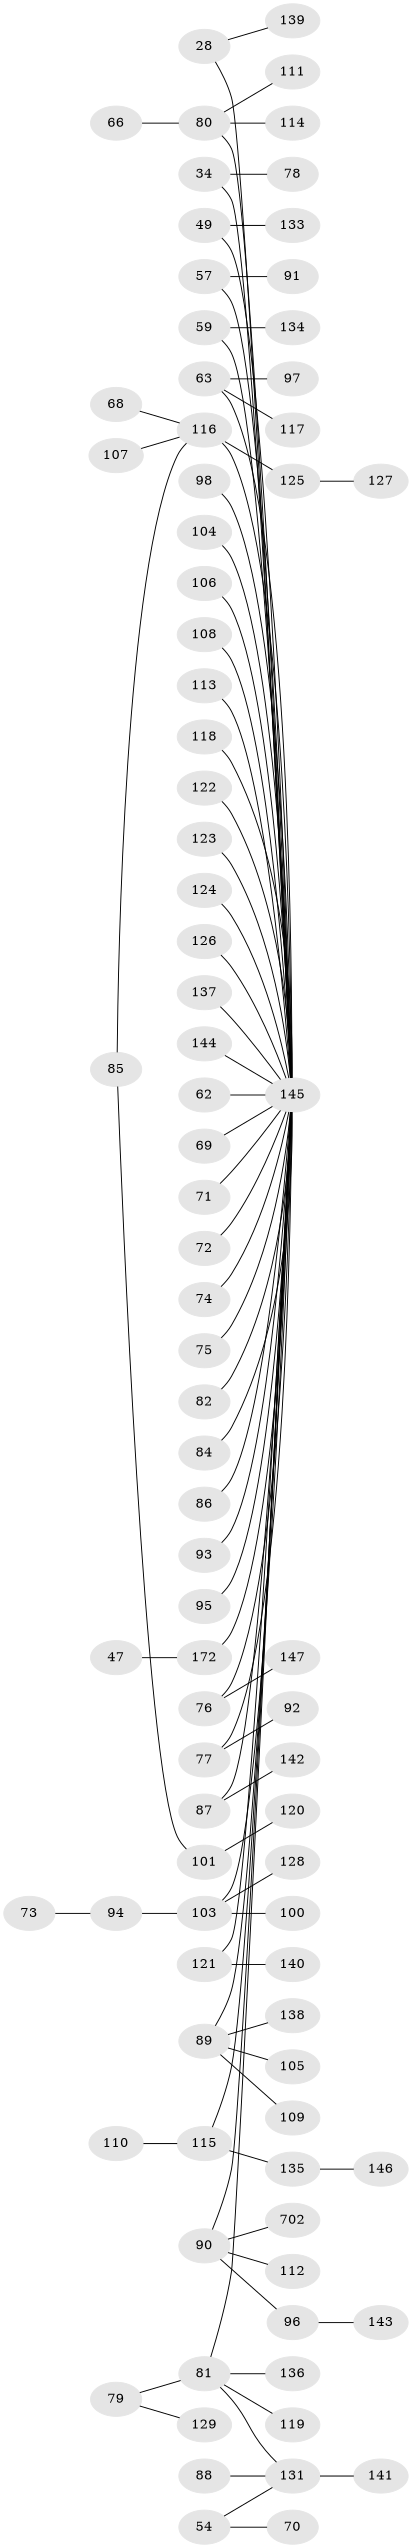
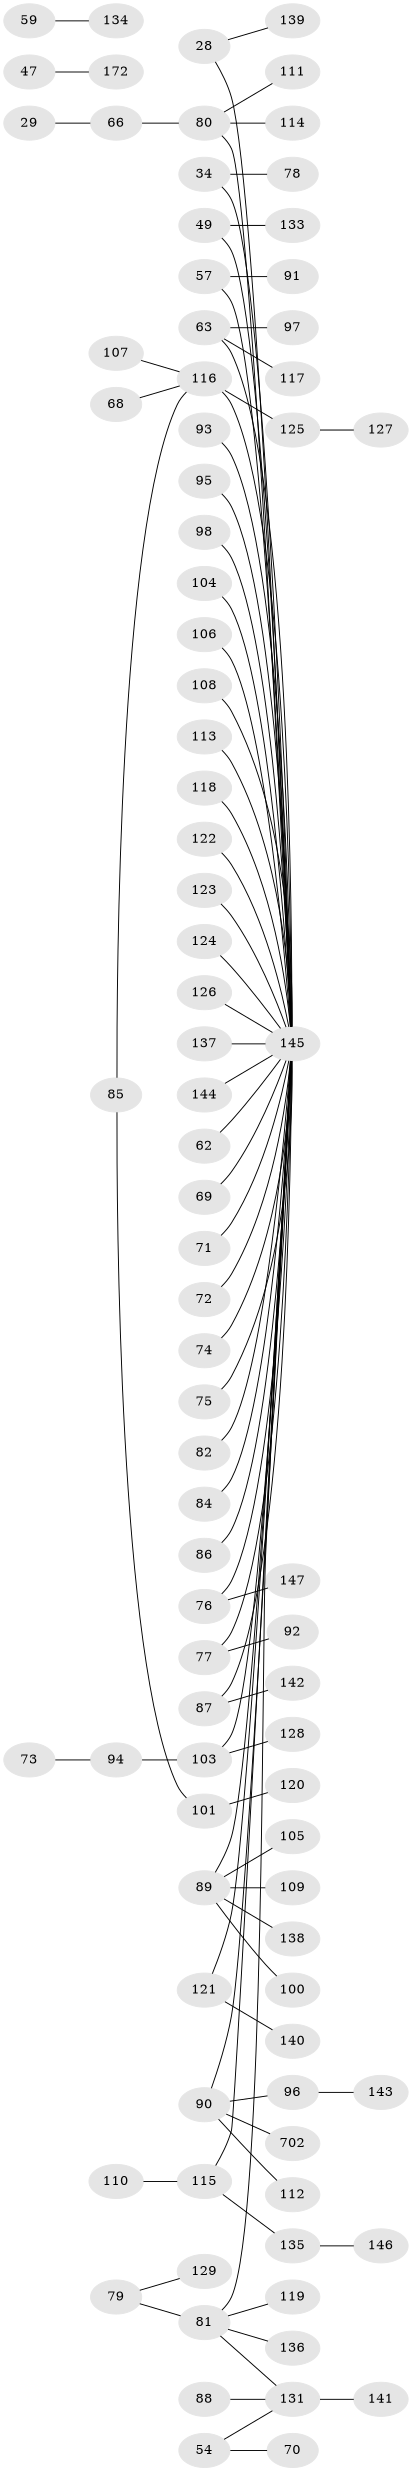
node "29": added
edge "59" -- "145": removed
edge "145" -- "172": removed
edge "103" -- "100": now "89" -- "100"
